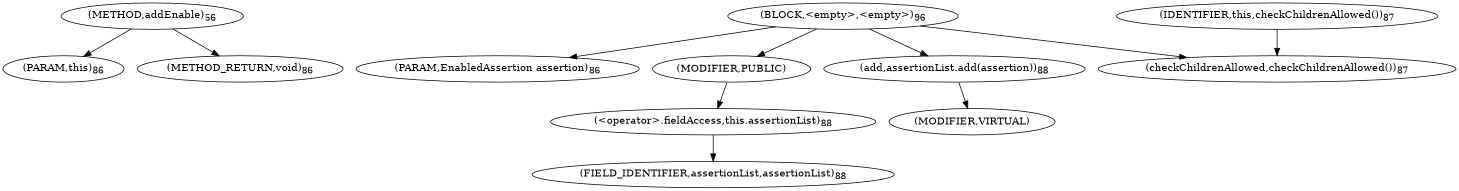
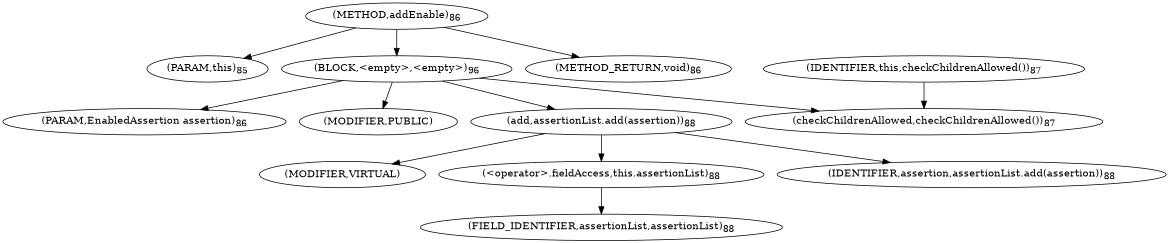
node "(METHOD,addEnable)": text "56" -> "86"
edge "(METHOD,addEnable)" -> "(BLOCK,<empty>,<empty>)": added
node "(PARAM,this)": text "86" -> "85"
edge "(MODIFIER,PUBLIC)" -> "(<operator>.fieldAccess,this.assertionList)": now "(add,assertionList.add(assertion))" -> "(<operator>.fieldAccess,this.assertionList)"
node "(IDENTIFIER,assertion,assertionList.add(assertion))": added
